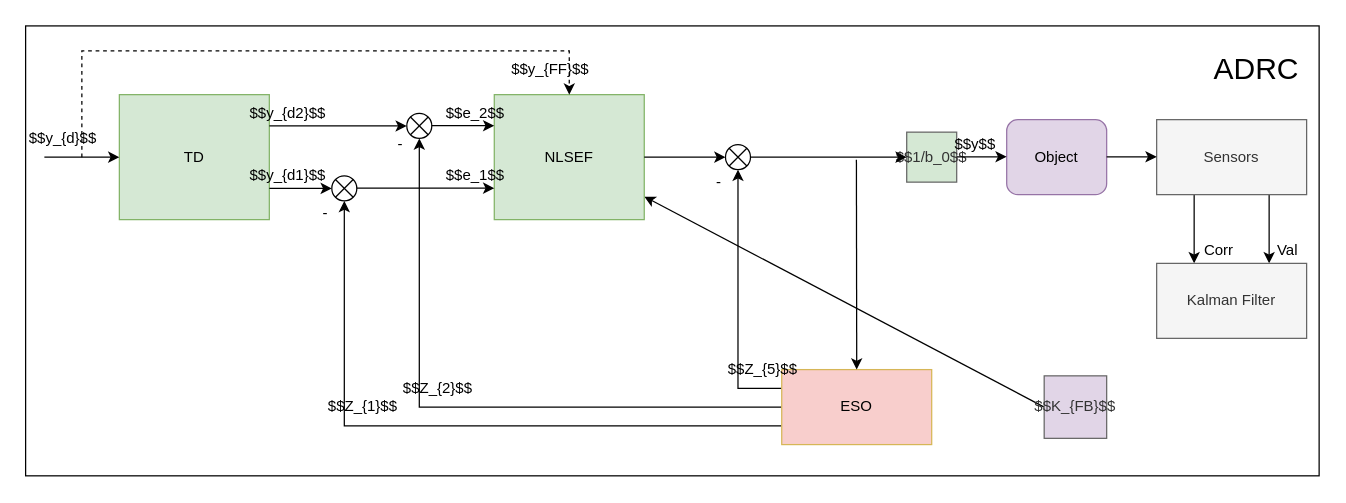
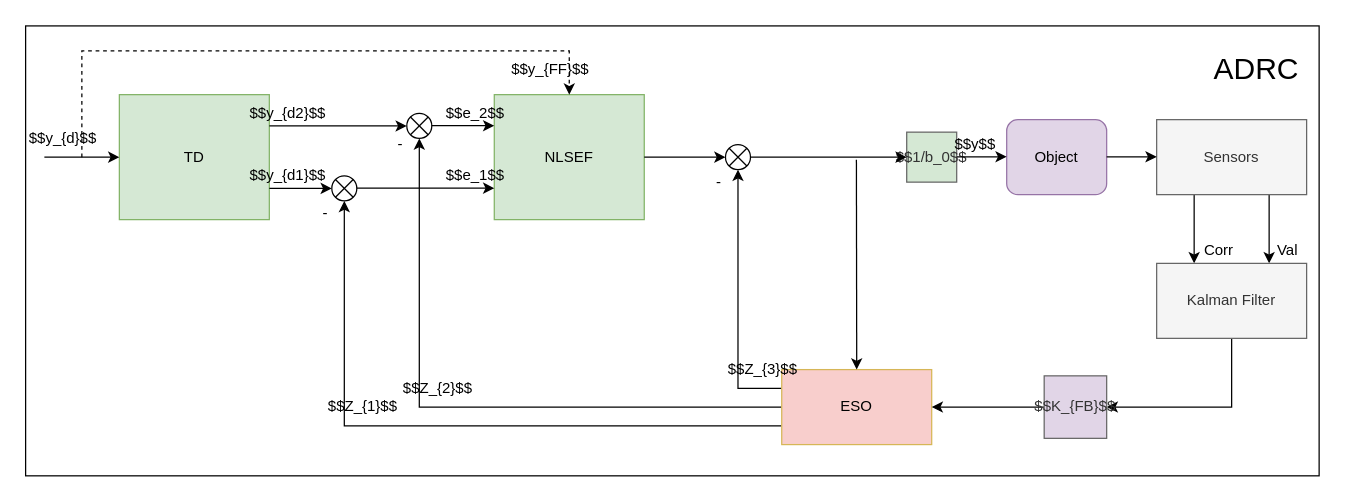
edge "$$K_{FB}$$" -> "NLSEF": now "$$K_{FB}$$" -> "ESO"
node "$$Z_{5}$$": label "$$Z_{5}$$" -> "$$Z_{3}$$"
edge "Kalman Filter" -> "$$K_{FB}$$": added
